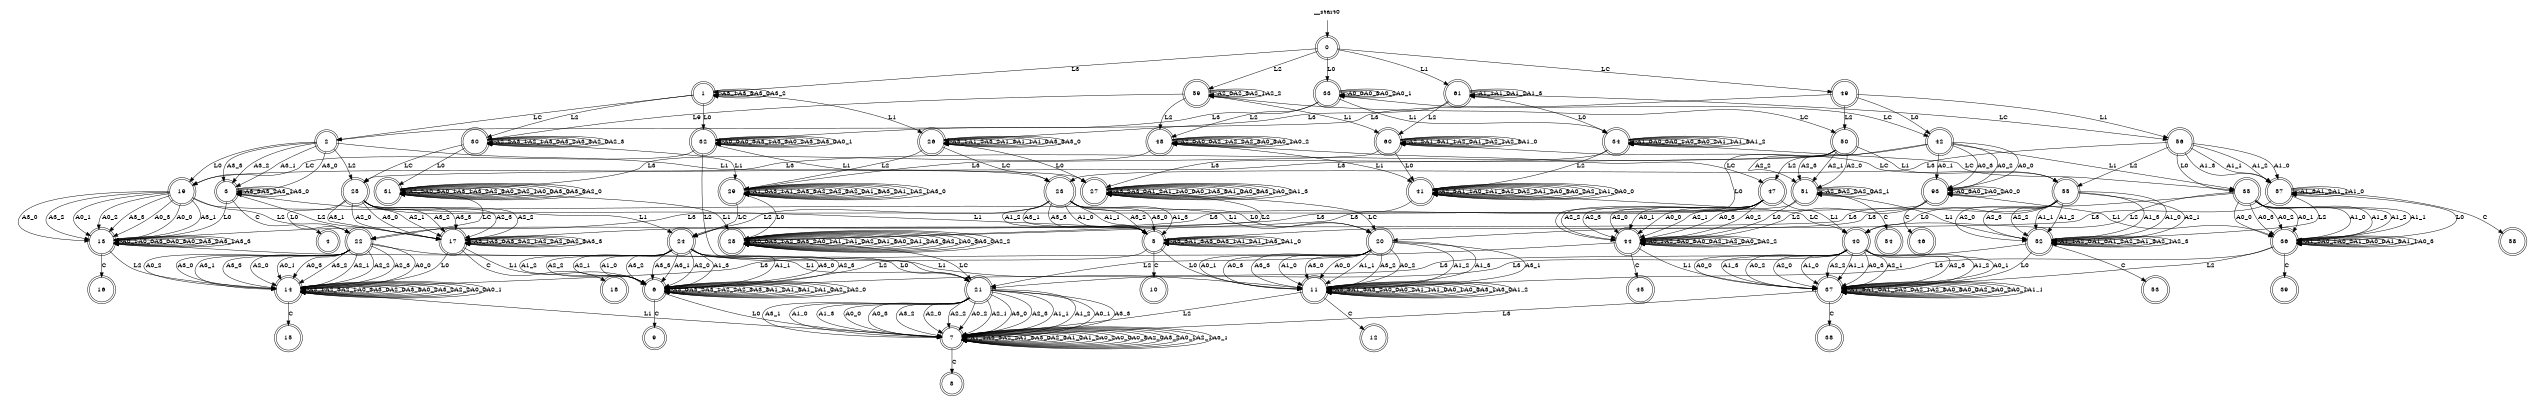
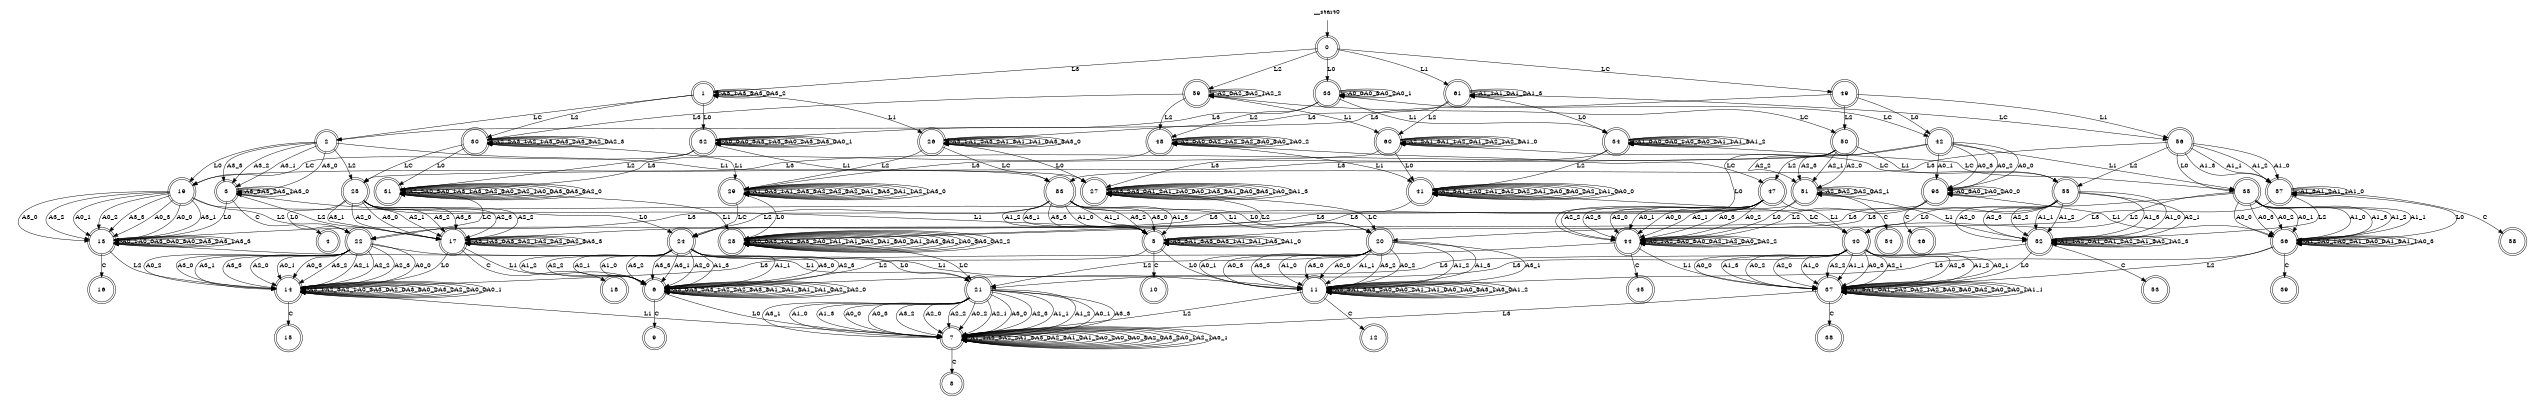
edge "59" -> "30": label "L9" -> "L3"
node "23": label "23" -> "83"
edge "25" -> "24": label "L1" -> "L0"
edge "32" -> "21": now "32" -> "31"
